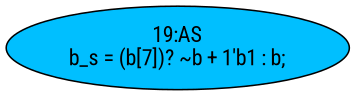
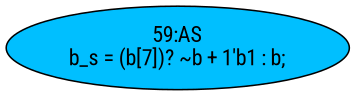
node "19:AS b_s = (b[7])? ~b + 1'b1 : b;": label "19:AS b_s = (b[7])? ~b + 1'b1 : b;" -> "59:AS b_s = (b[7])? ~b + 1'b1 : b;"
